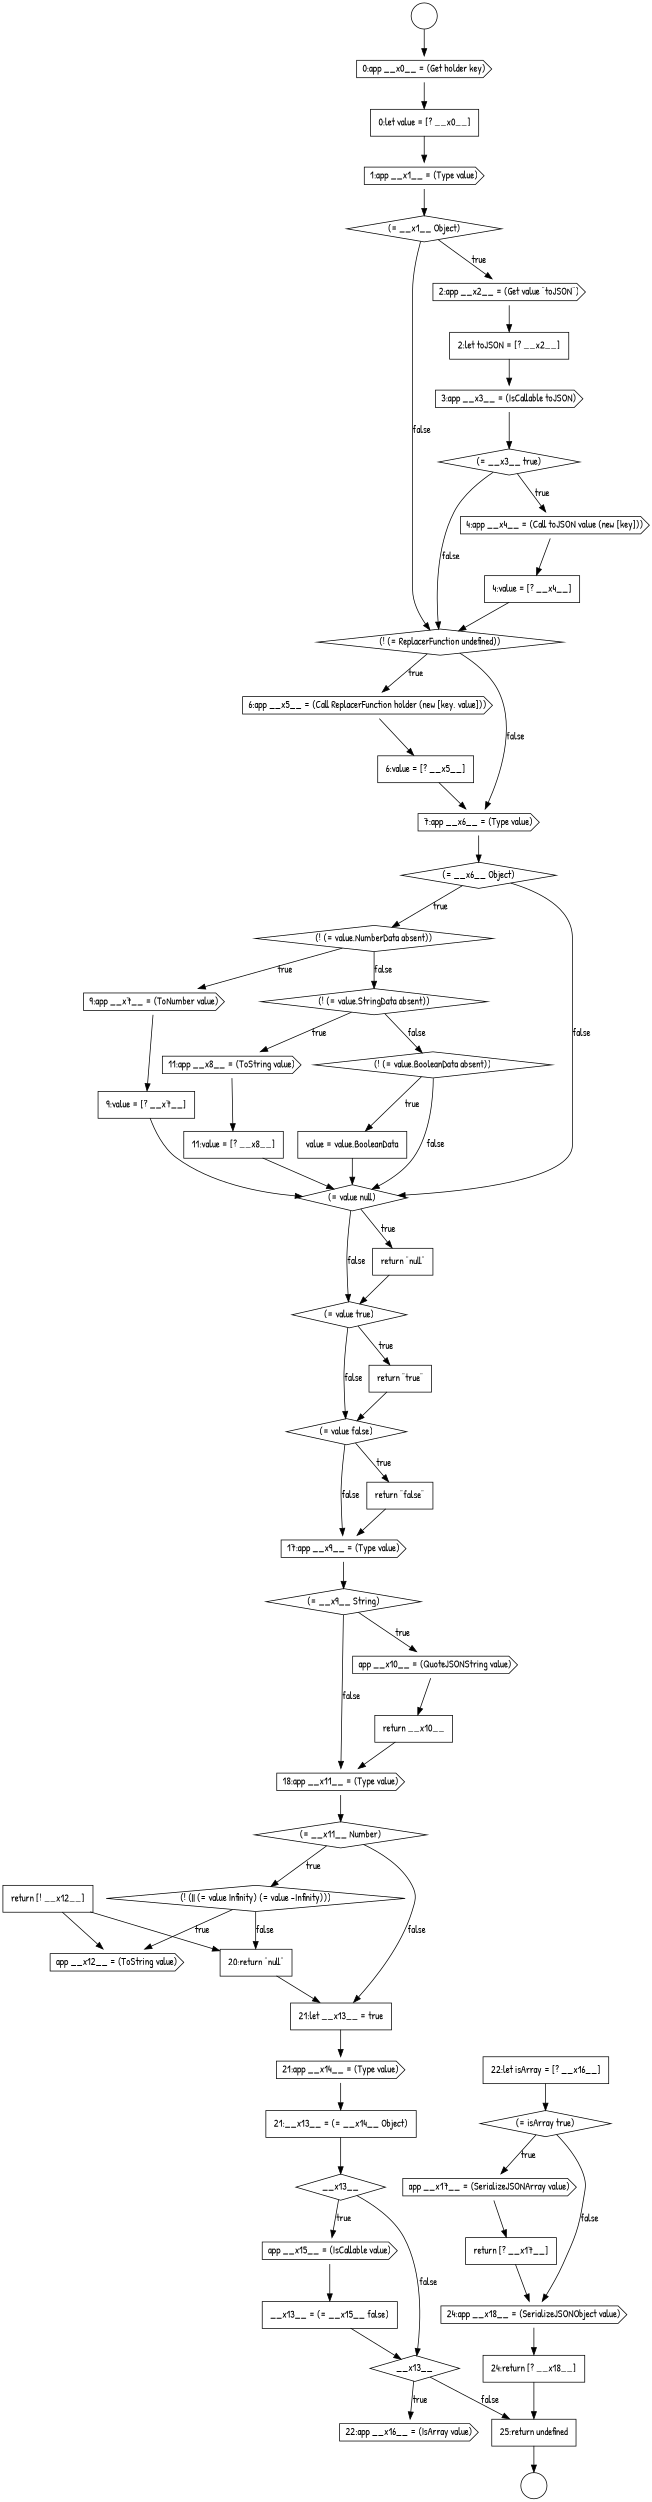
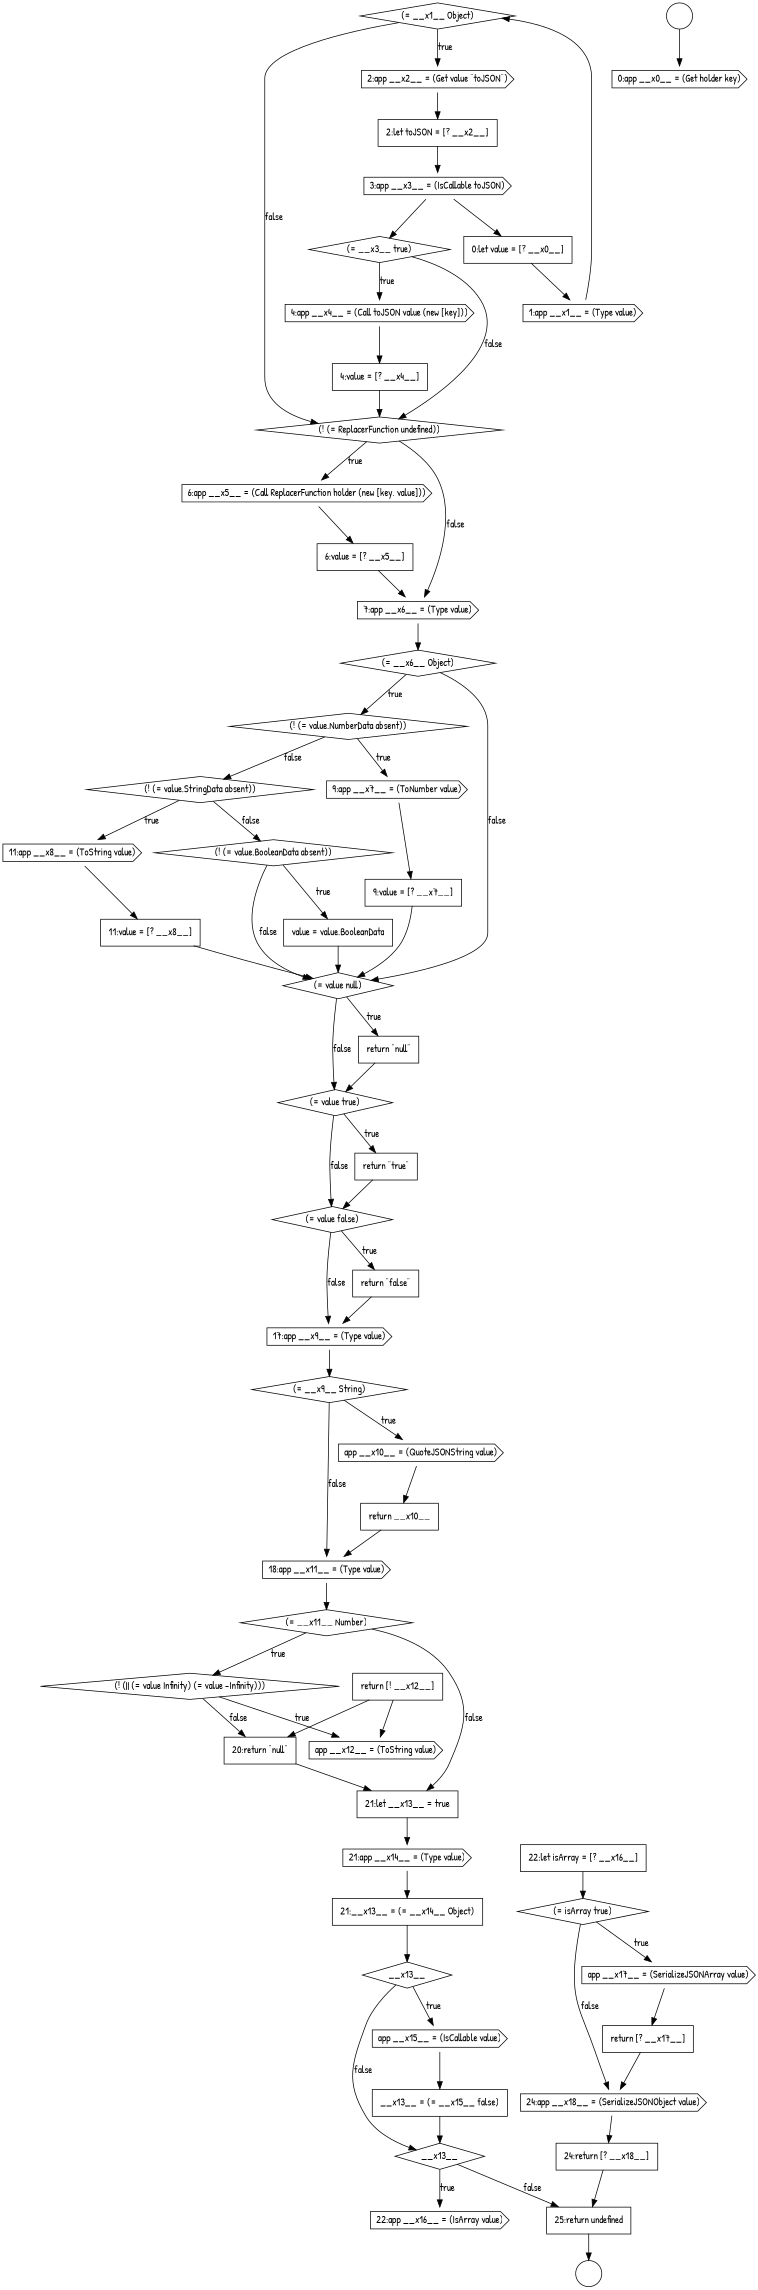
edge "0:app __x0__ = (Get holder key)" -> "0:let value = [? __x0__]": now "3:app __x3__ = (IsCallable toJSON)" -> "0:let value = [? __x0__]"
